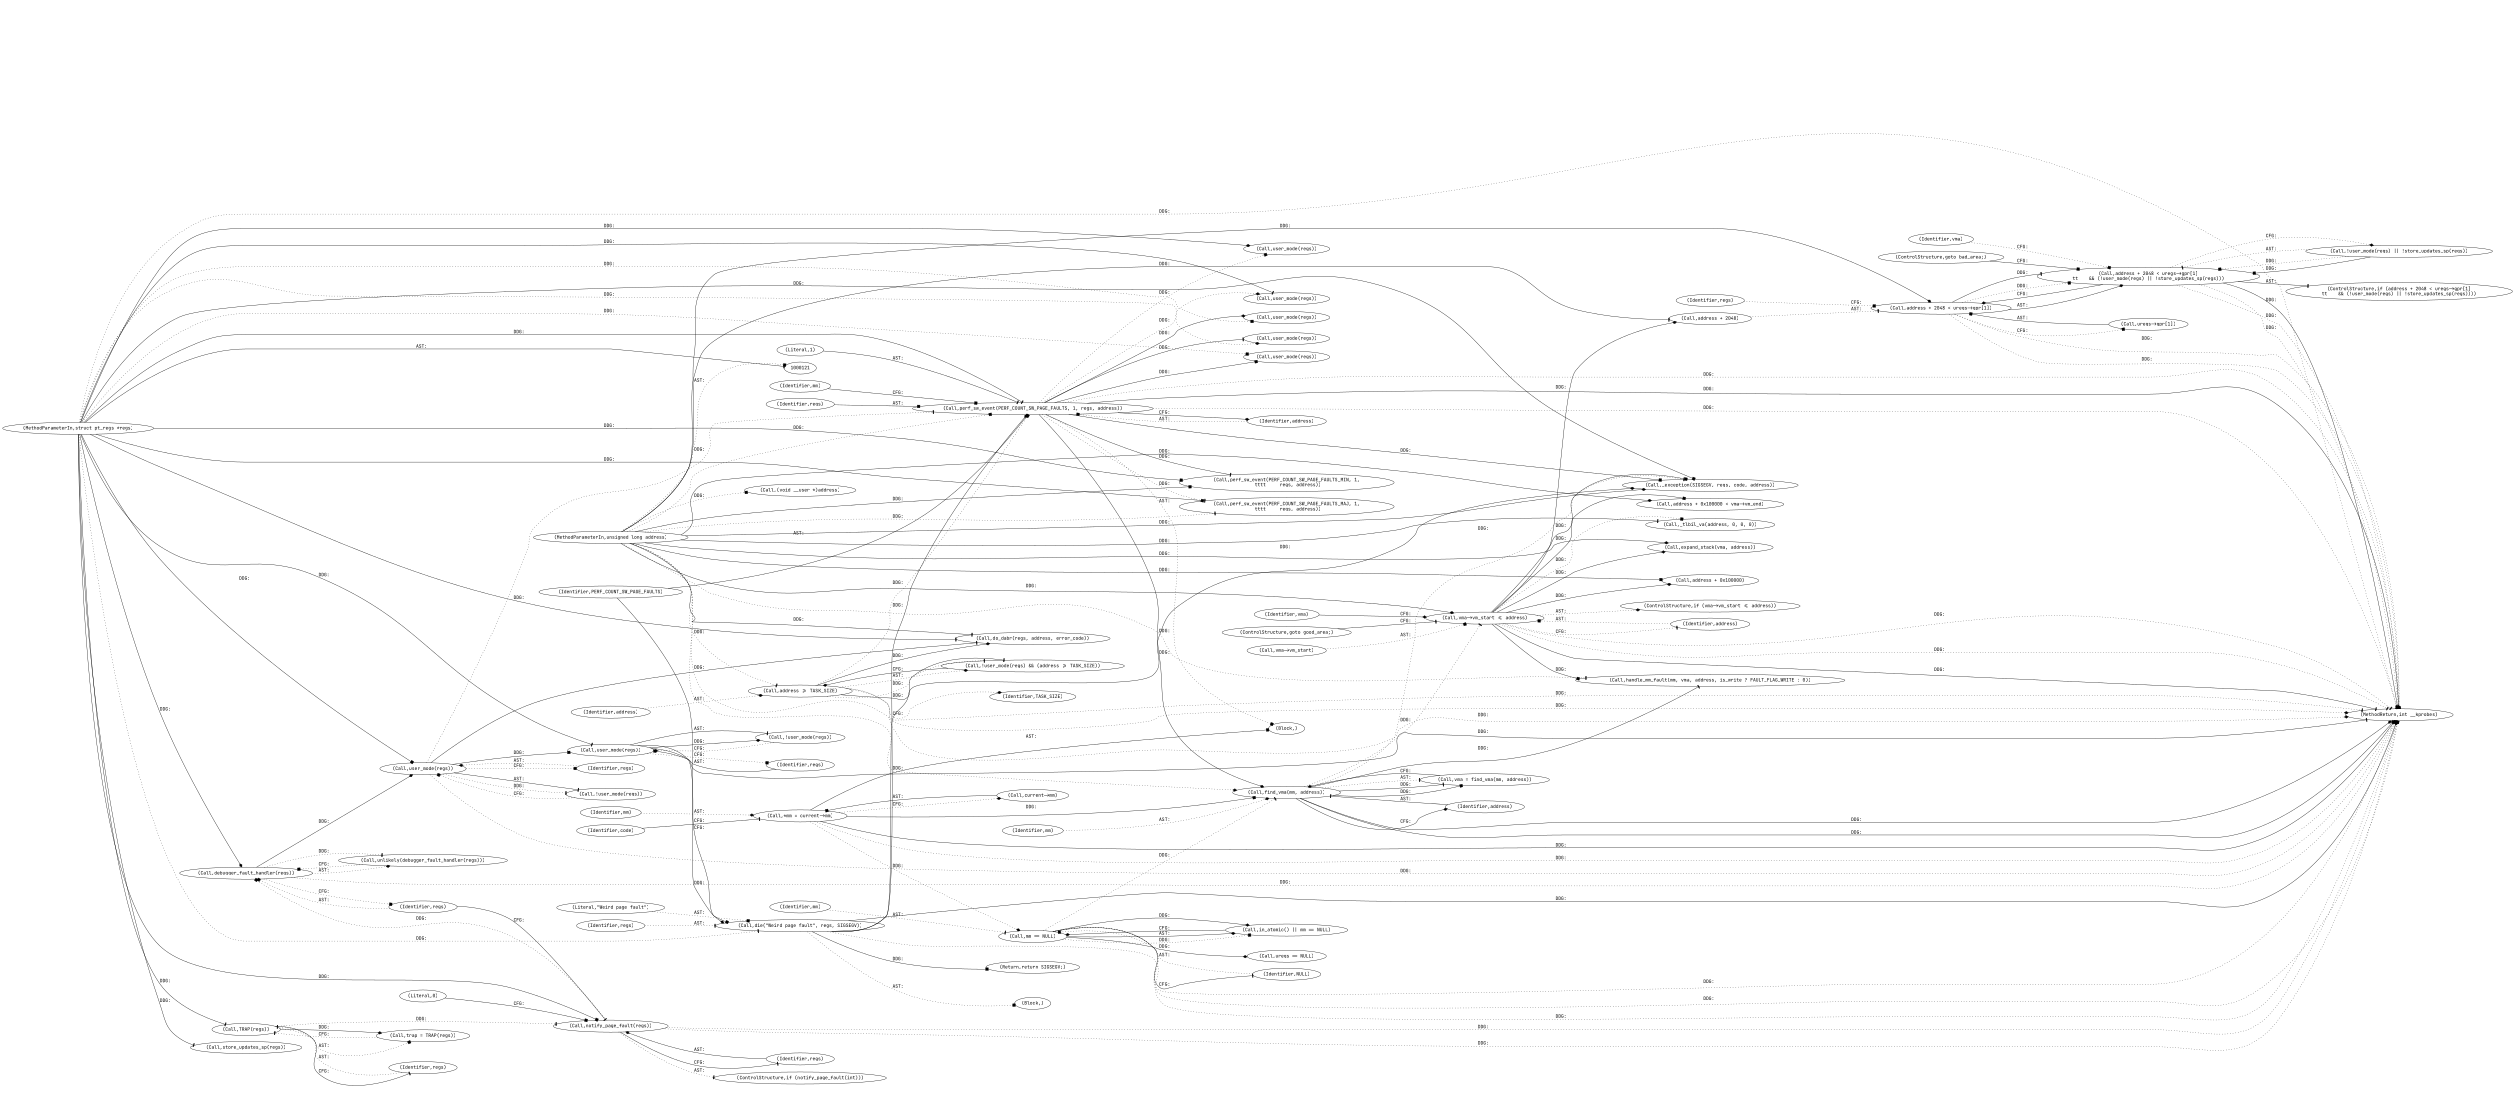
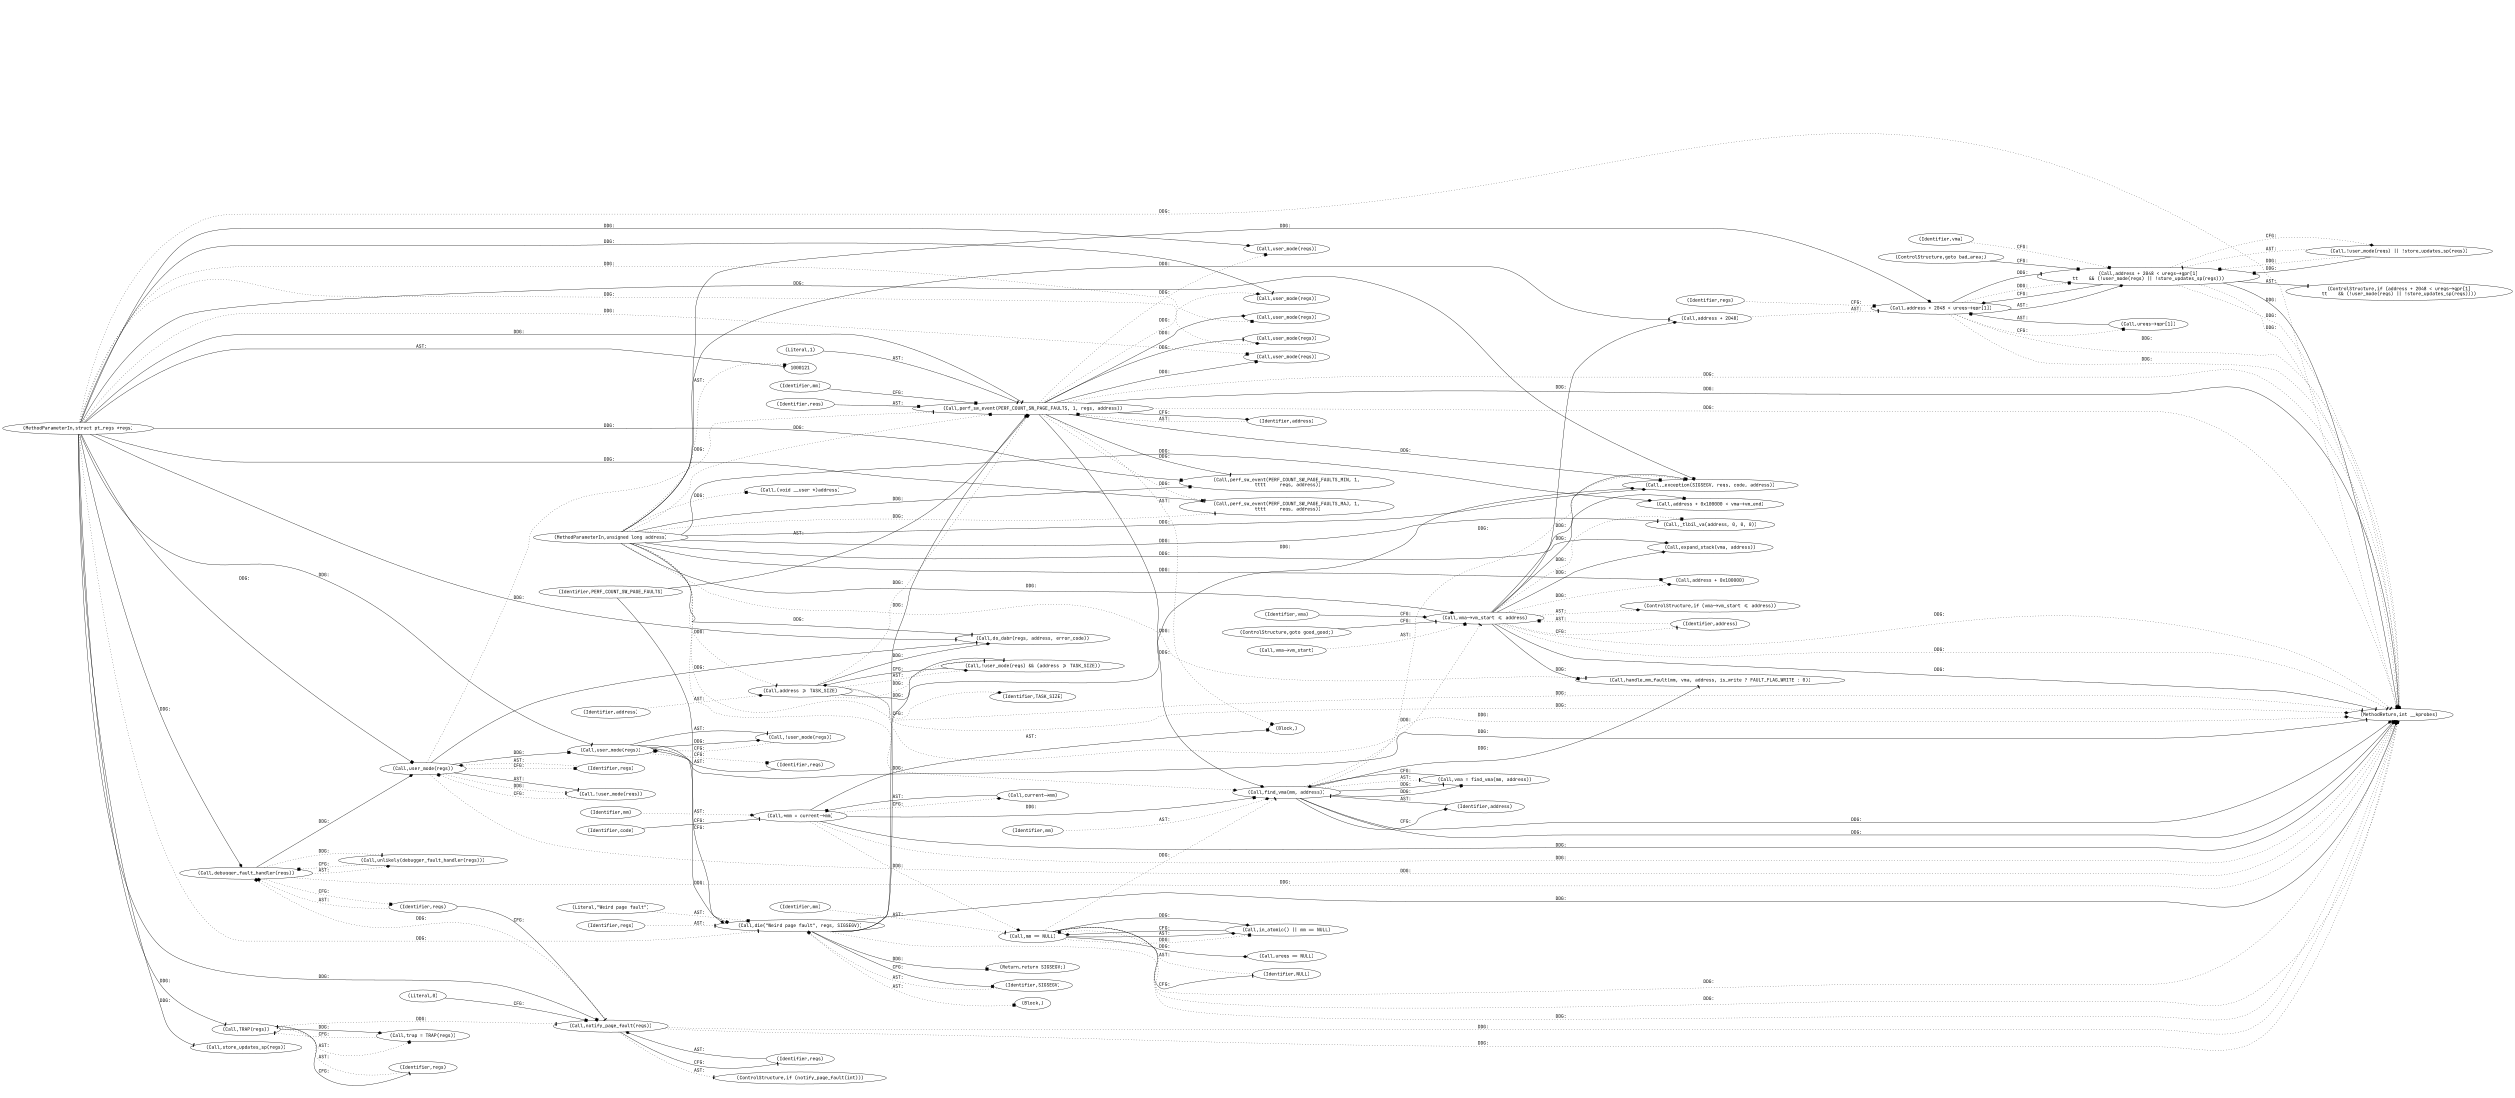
edge "(Call,vma->vm_start <= address)" -> "(Call,address + 0x100000)": style solid -> dotted
node "(ControlStructure,goto good_area;)": label "(ControlStructure,goto good_area;)" -> "(ControlStructure,goto good_good;)"
node "(Identifier,SIGSEGV)": added
